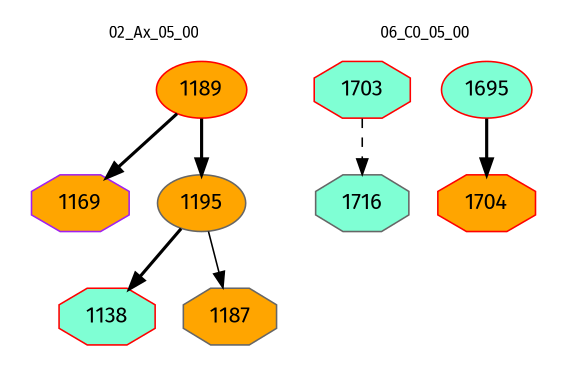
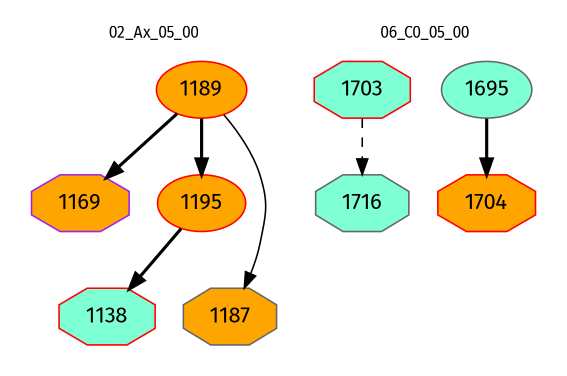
node "1695": color red -> gray40
node "1195": color gray40 -> red
edge "1195" -> "1187": now "1189" -> "1187"
